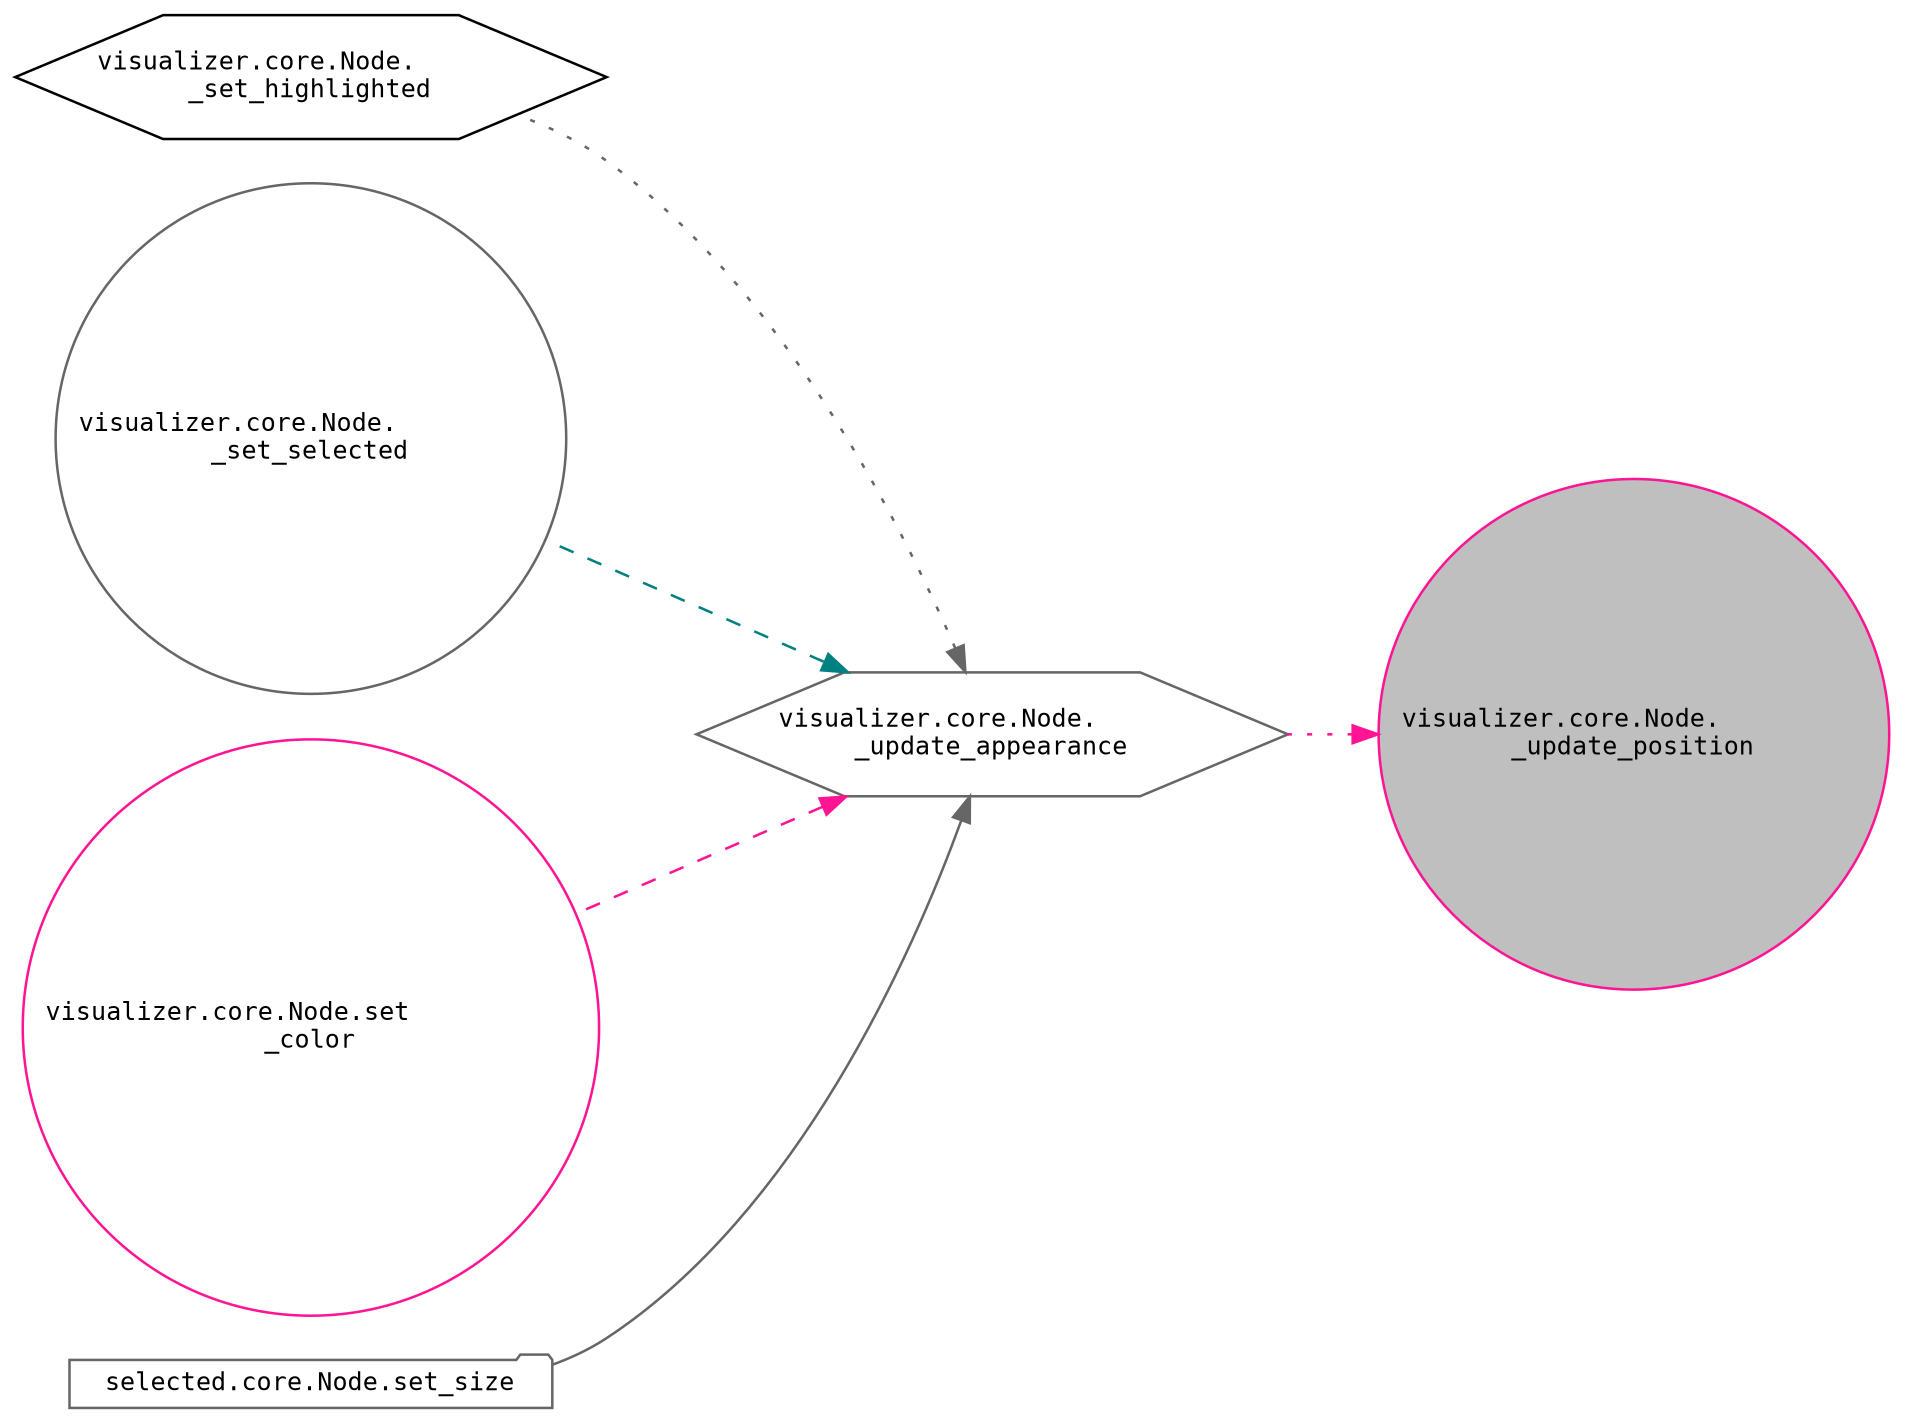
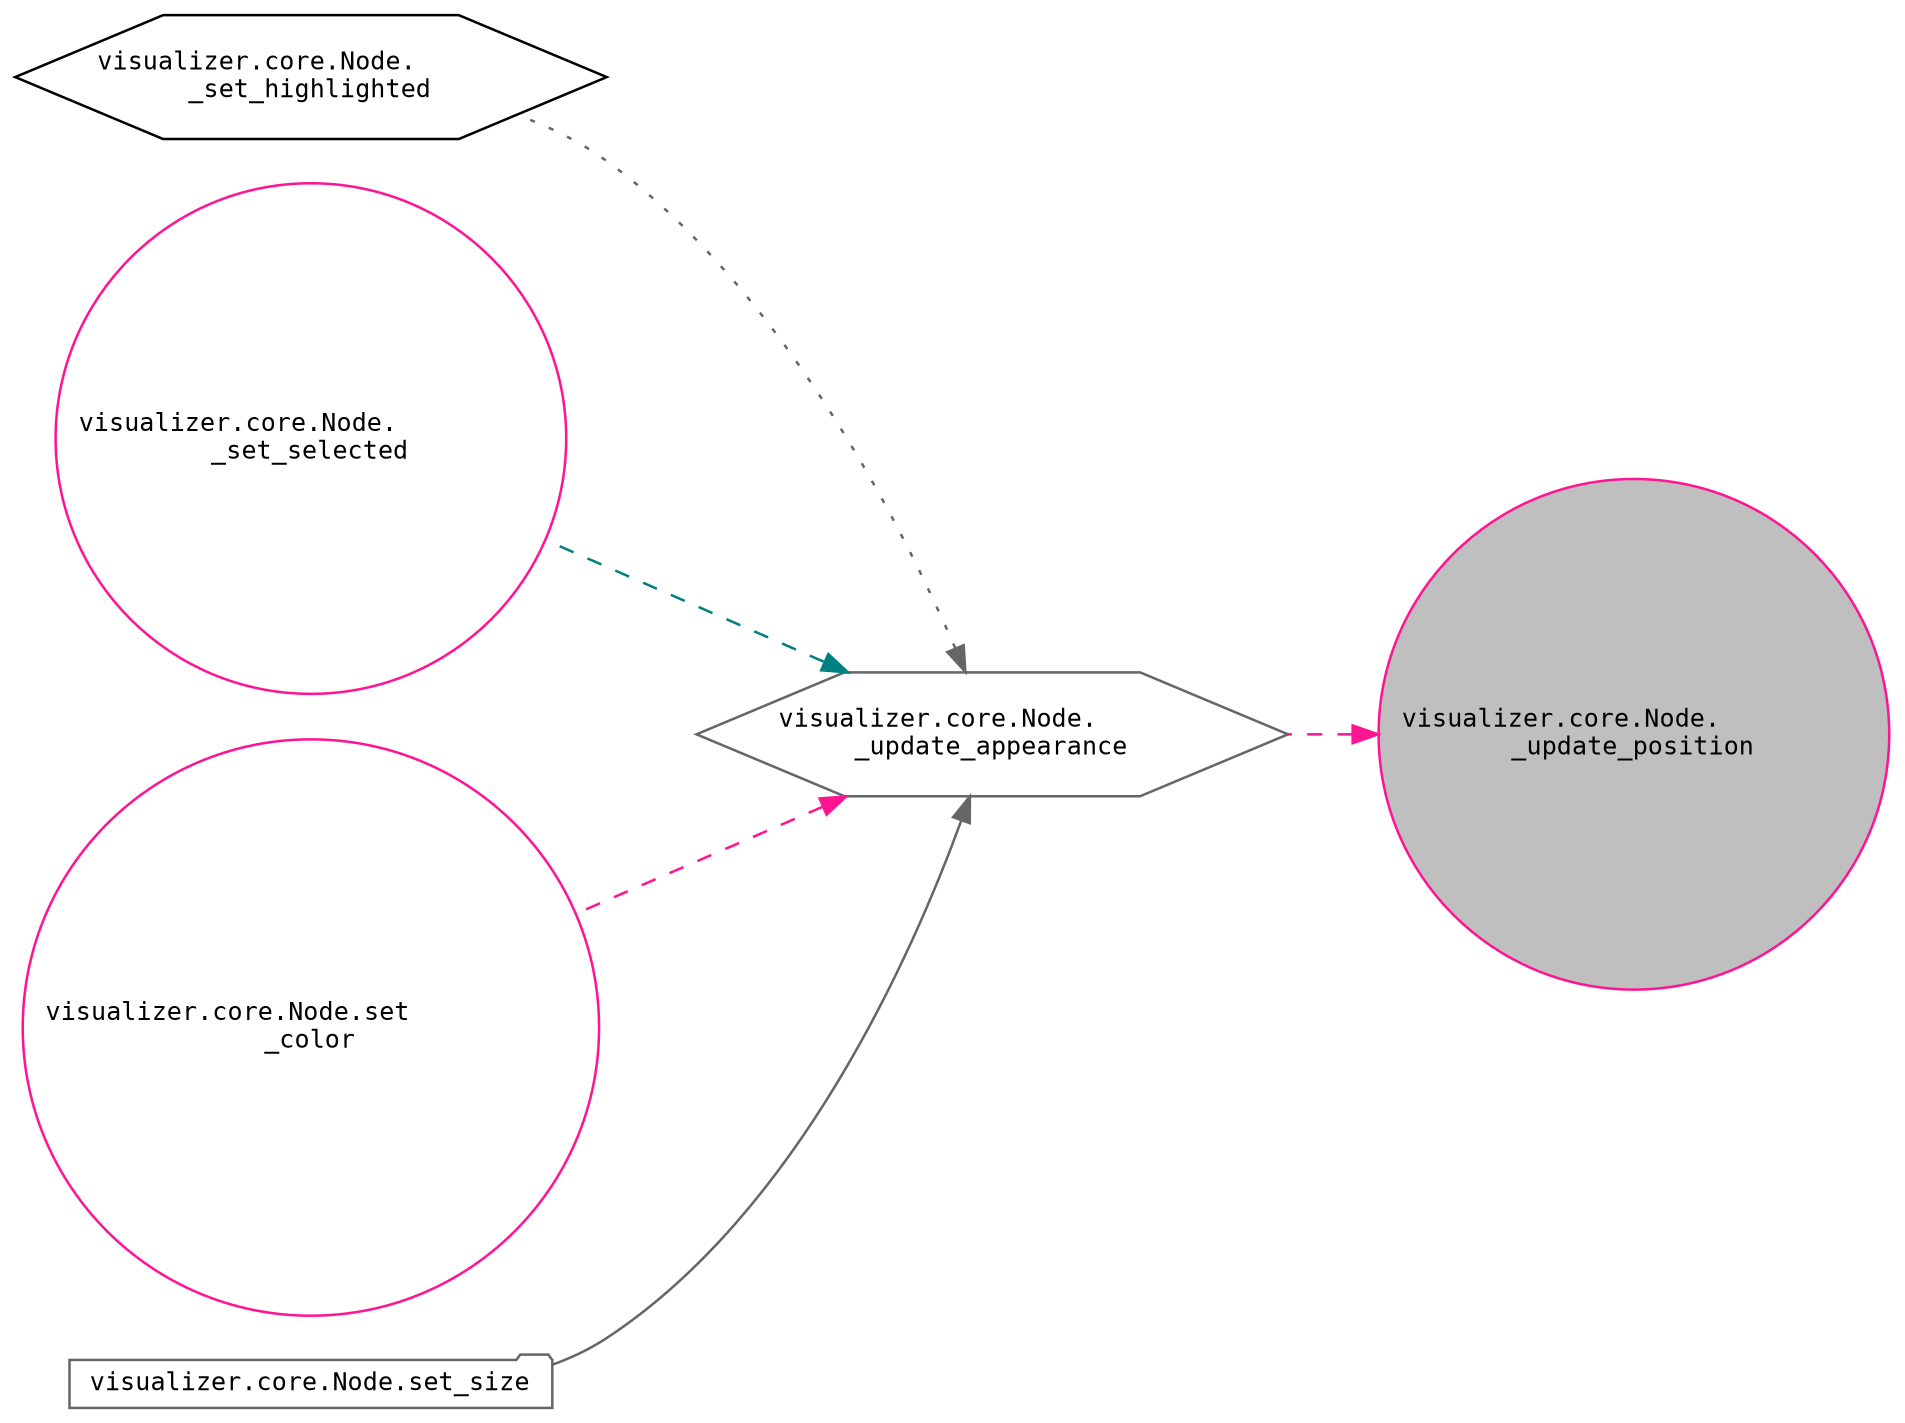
node "visualizer.core.Node. _set_selected": color gray40 -> deeppink
edge "visualizer.core.Node. _update_appearance" -> "visualizer.core.Node. _update_position": style dotted -> dashed
node "selected.core.Node.set_size": label "selected.core.Node.set_size" -> "visualizer.core.Node.set_size"
